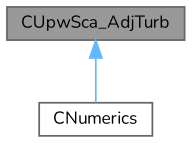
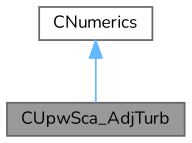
edge "CNumerics" -> "CUpwSca_AdjTurb": reversed
